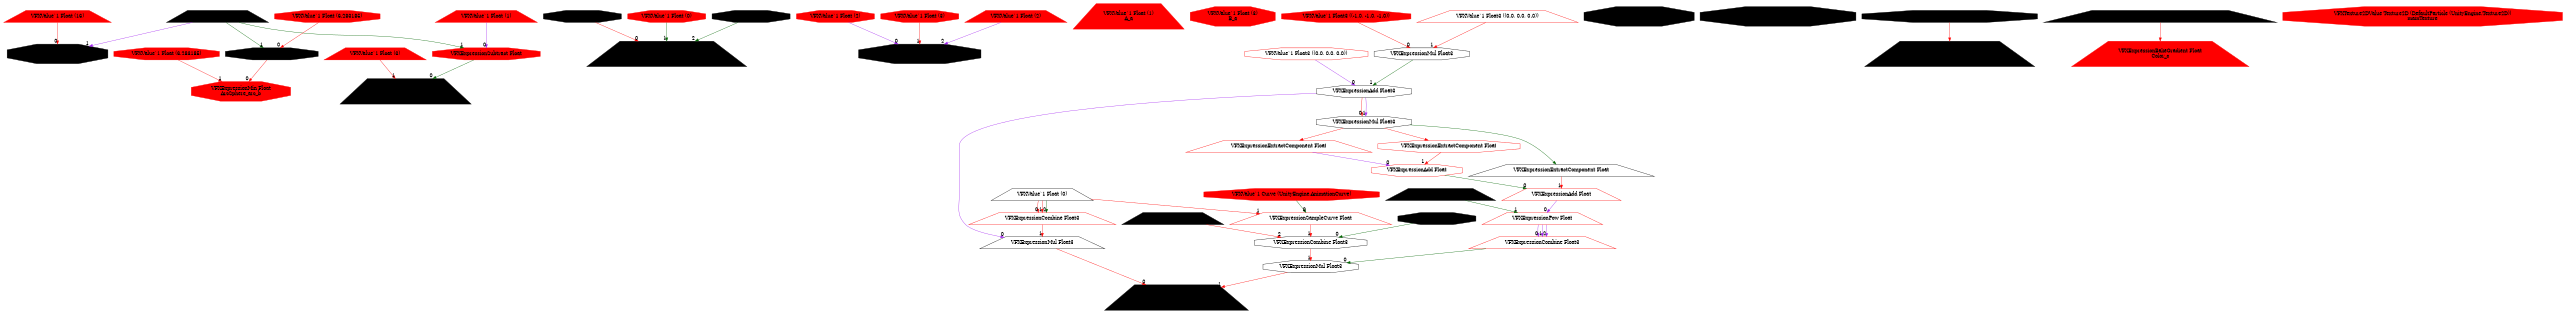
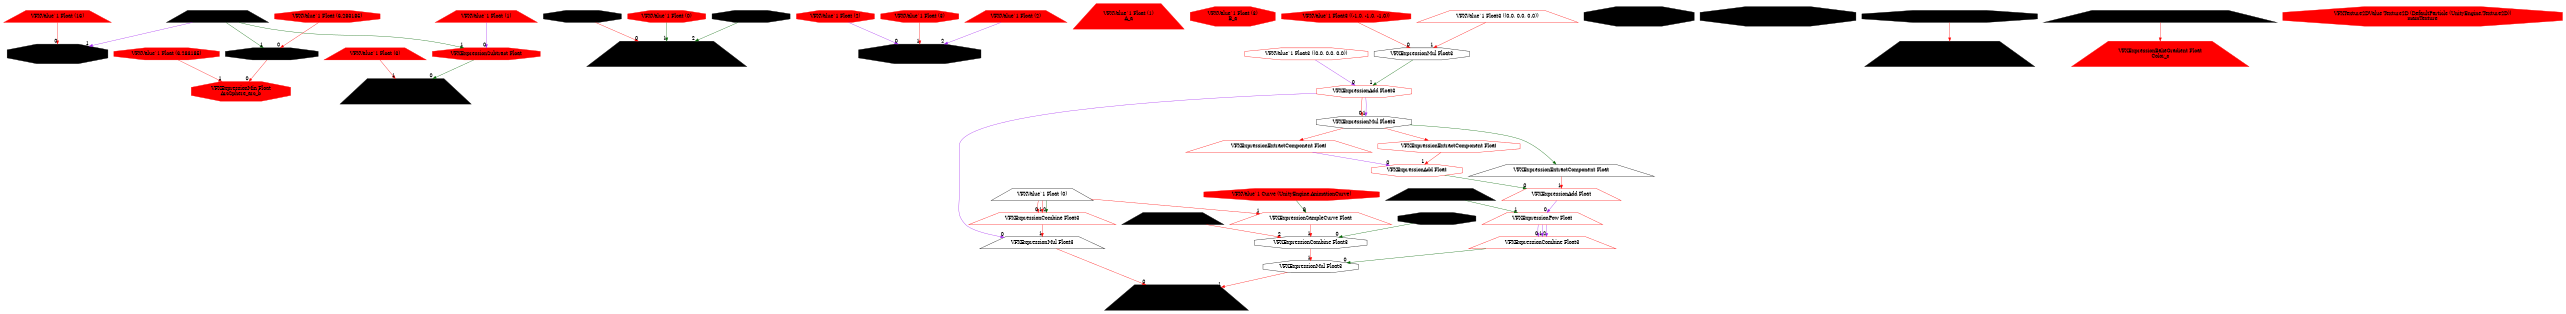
node "VFXExpressionAdd Float3": color black -> red
